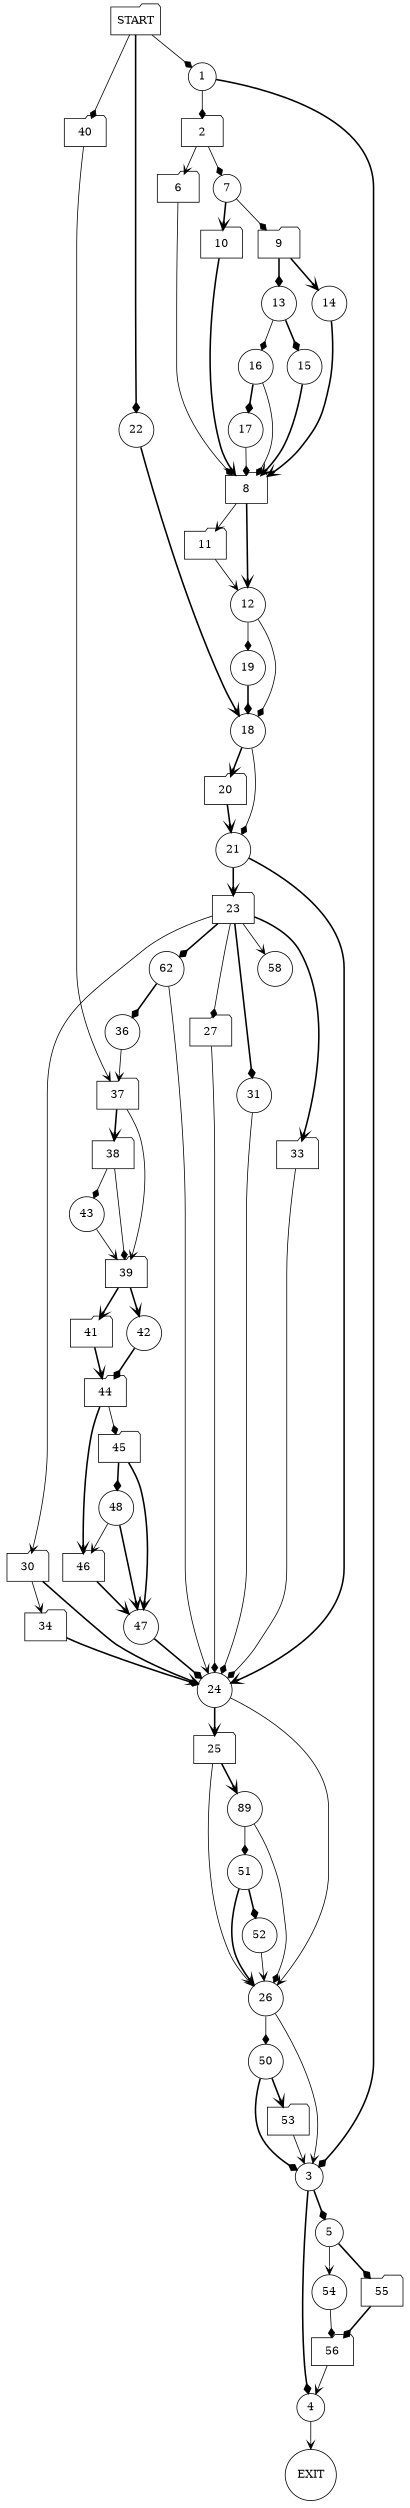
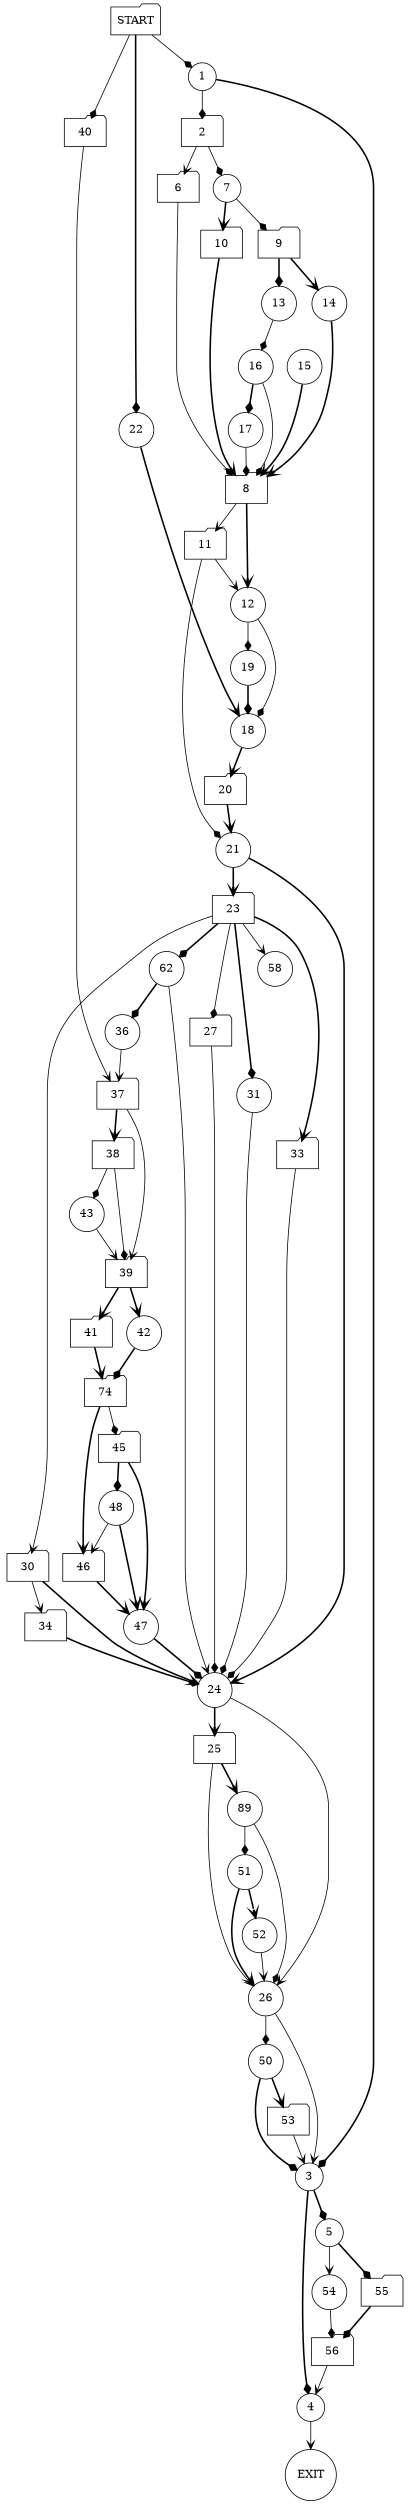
edge "13" -> "15": removed
edge "18" -> "21": now "11" -> "21"
node "44": label "44" -> "74"
edge "51" -> "52": arrowhead diamond -> vee
